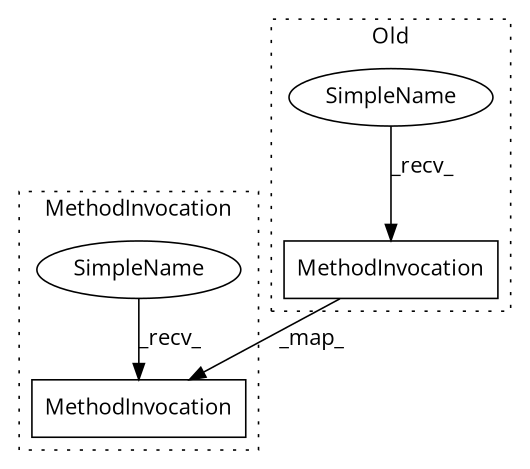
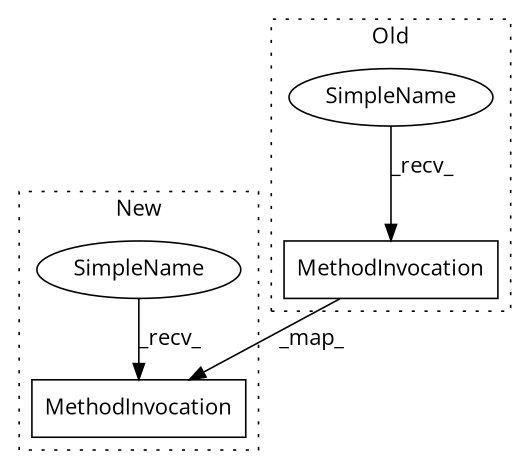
cluster "MethodInvocation": label "MethodInvocation" -> "New"
